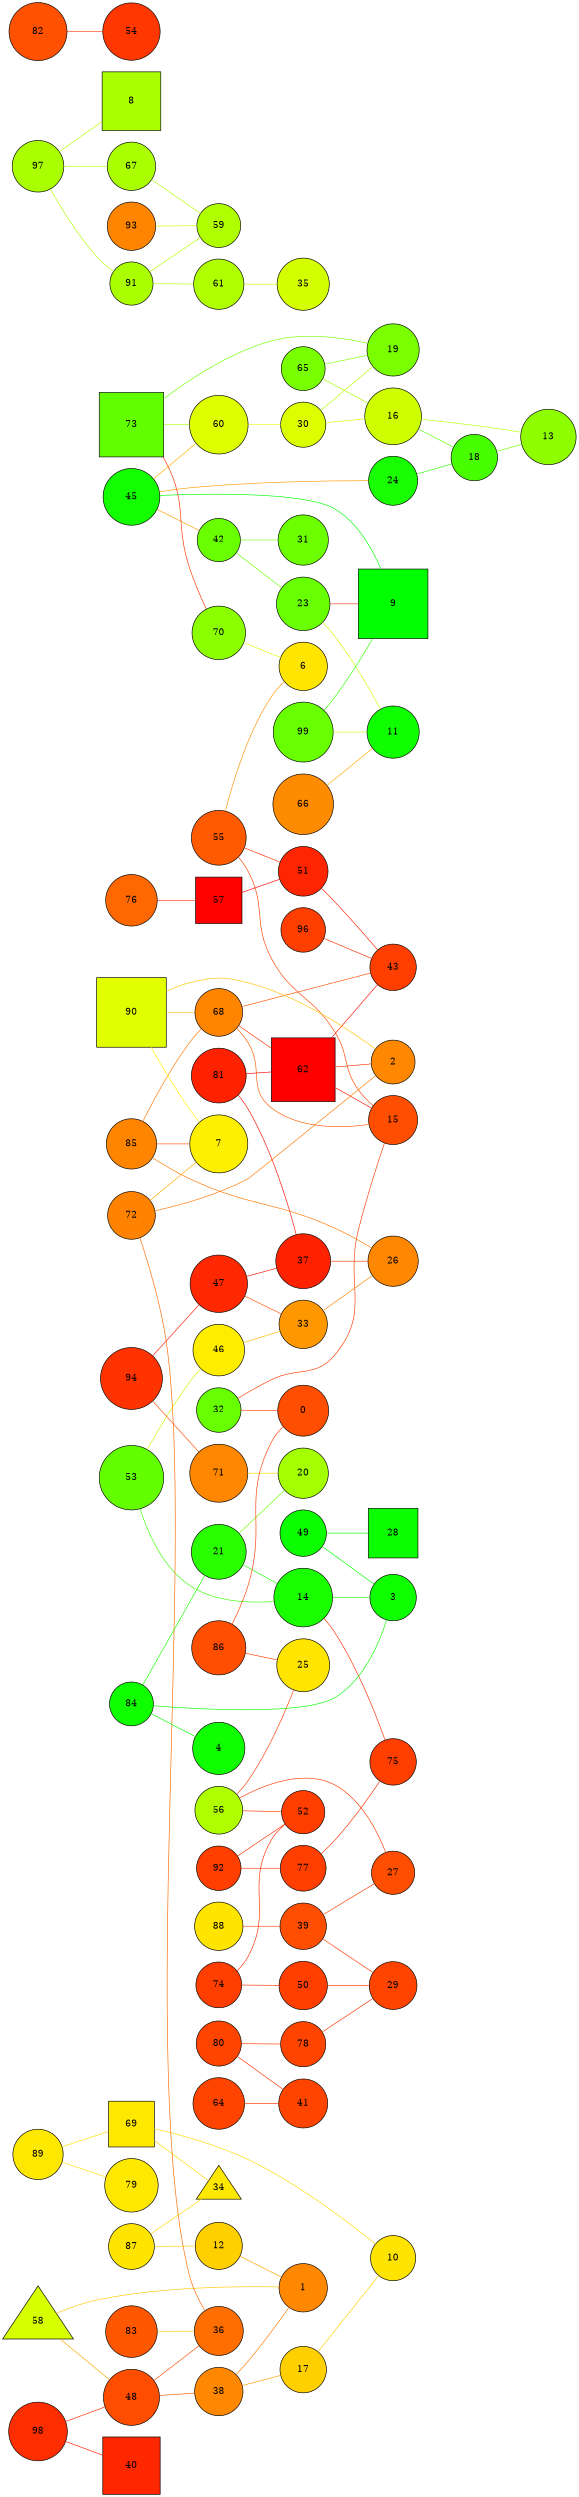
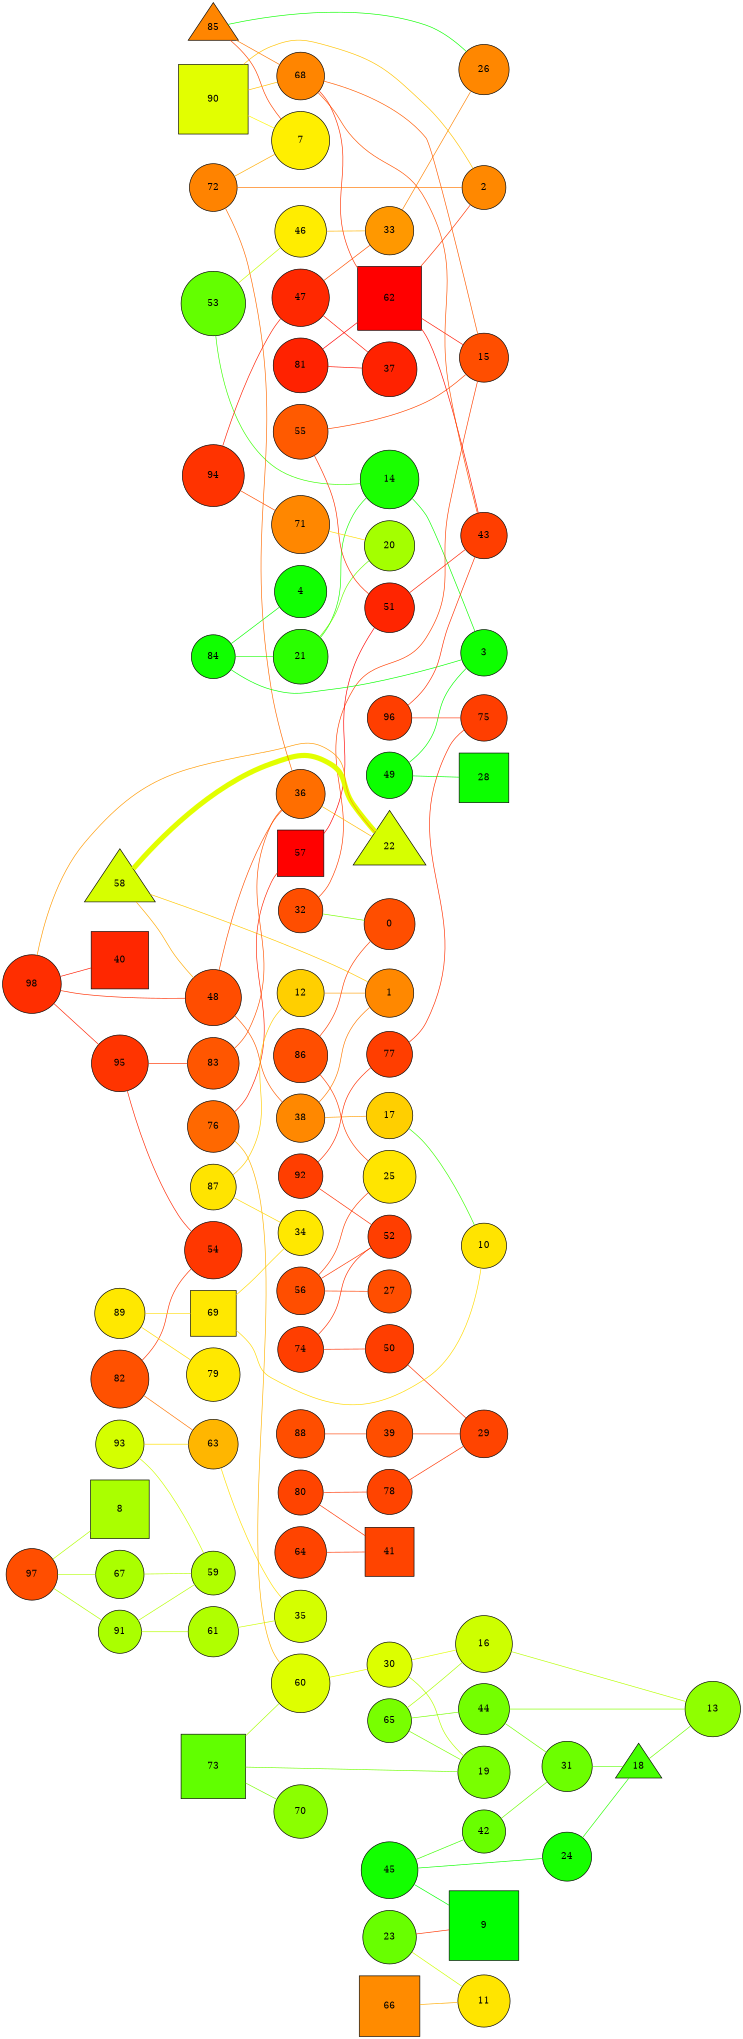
node "97": fillcolor #aaff00 -> #ff4e00
node "93": fillcolor #ff8500 -> #d4ff00
edge "16" -- "18": now "31" -- "18"
node "18": shape circle -> triangle
edge "60" -- "45": now "60" -- "76"
edge "24" -- "45": color #ff9d00 -> #0cff00
edge "45" -- "42": color #ff9d00 -> #3aff00
edge "73" -- "70": color #ff3400 -> #78ff00
edge "42" -- "23": removed
node "6": removed
node "99": removed
node "11": fillcolor #10ff00 -> #ffe500
node "66": shape circle -> square
node "22": added
node "95": added
node "85": shape circle -> triangle
edge "85" -- "26": color #ff7700 -> #0cff00
edge "37" -- "26": removed
node "32": fillcolor #68ff00 -> #ff4e00
edge "32" -- "0": color #ff3e00 -> #78ff00
node "63": added
edge "14" -- "75": now "96" -- "75"
node "44": added
node "56": fillcolor #b0ff00 -> #ff4e00
edge "27" -- "39": removed
node "88": fillcolor #ffe400 -> #ff4e00
node "41": shape circle -> square
node "34": shape triangle -> circle
edge "10" -- "17": color #ffcc00 -> #3aff00
edge "36" -- "83": color #ffcc00 -> #ff5200
